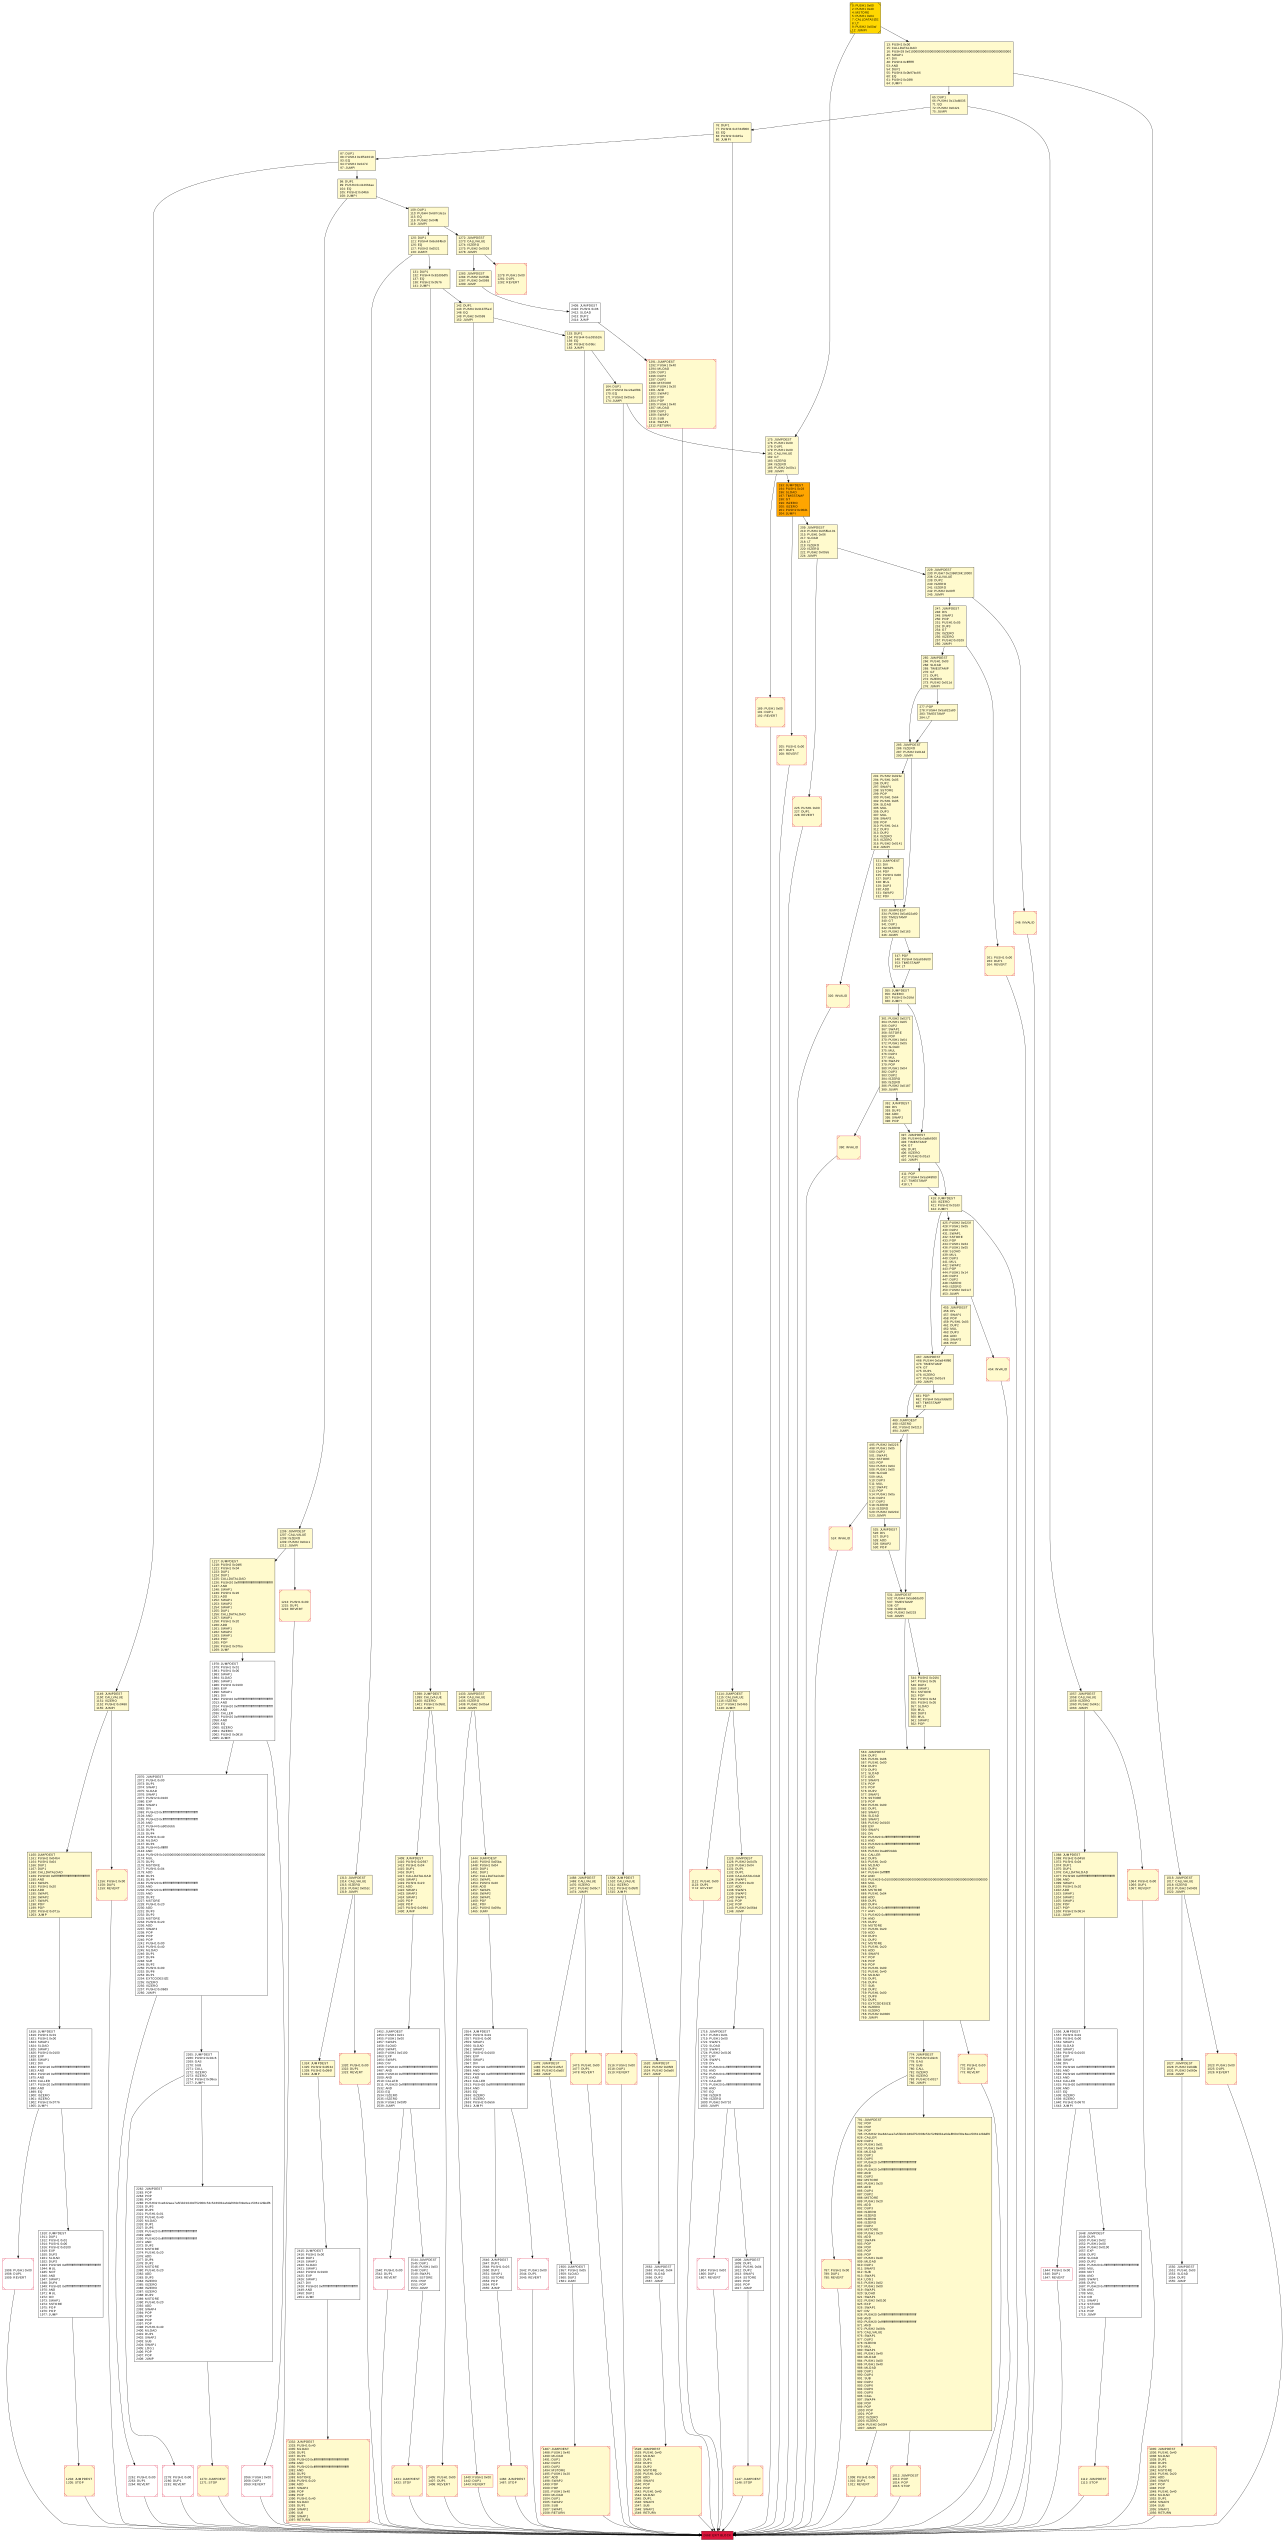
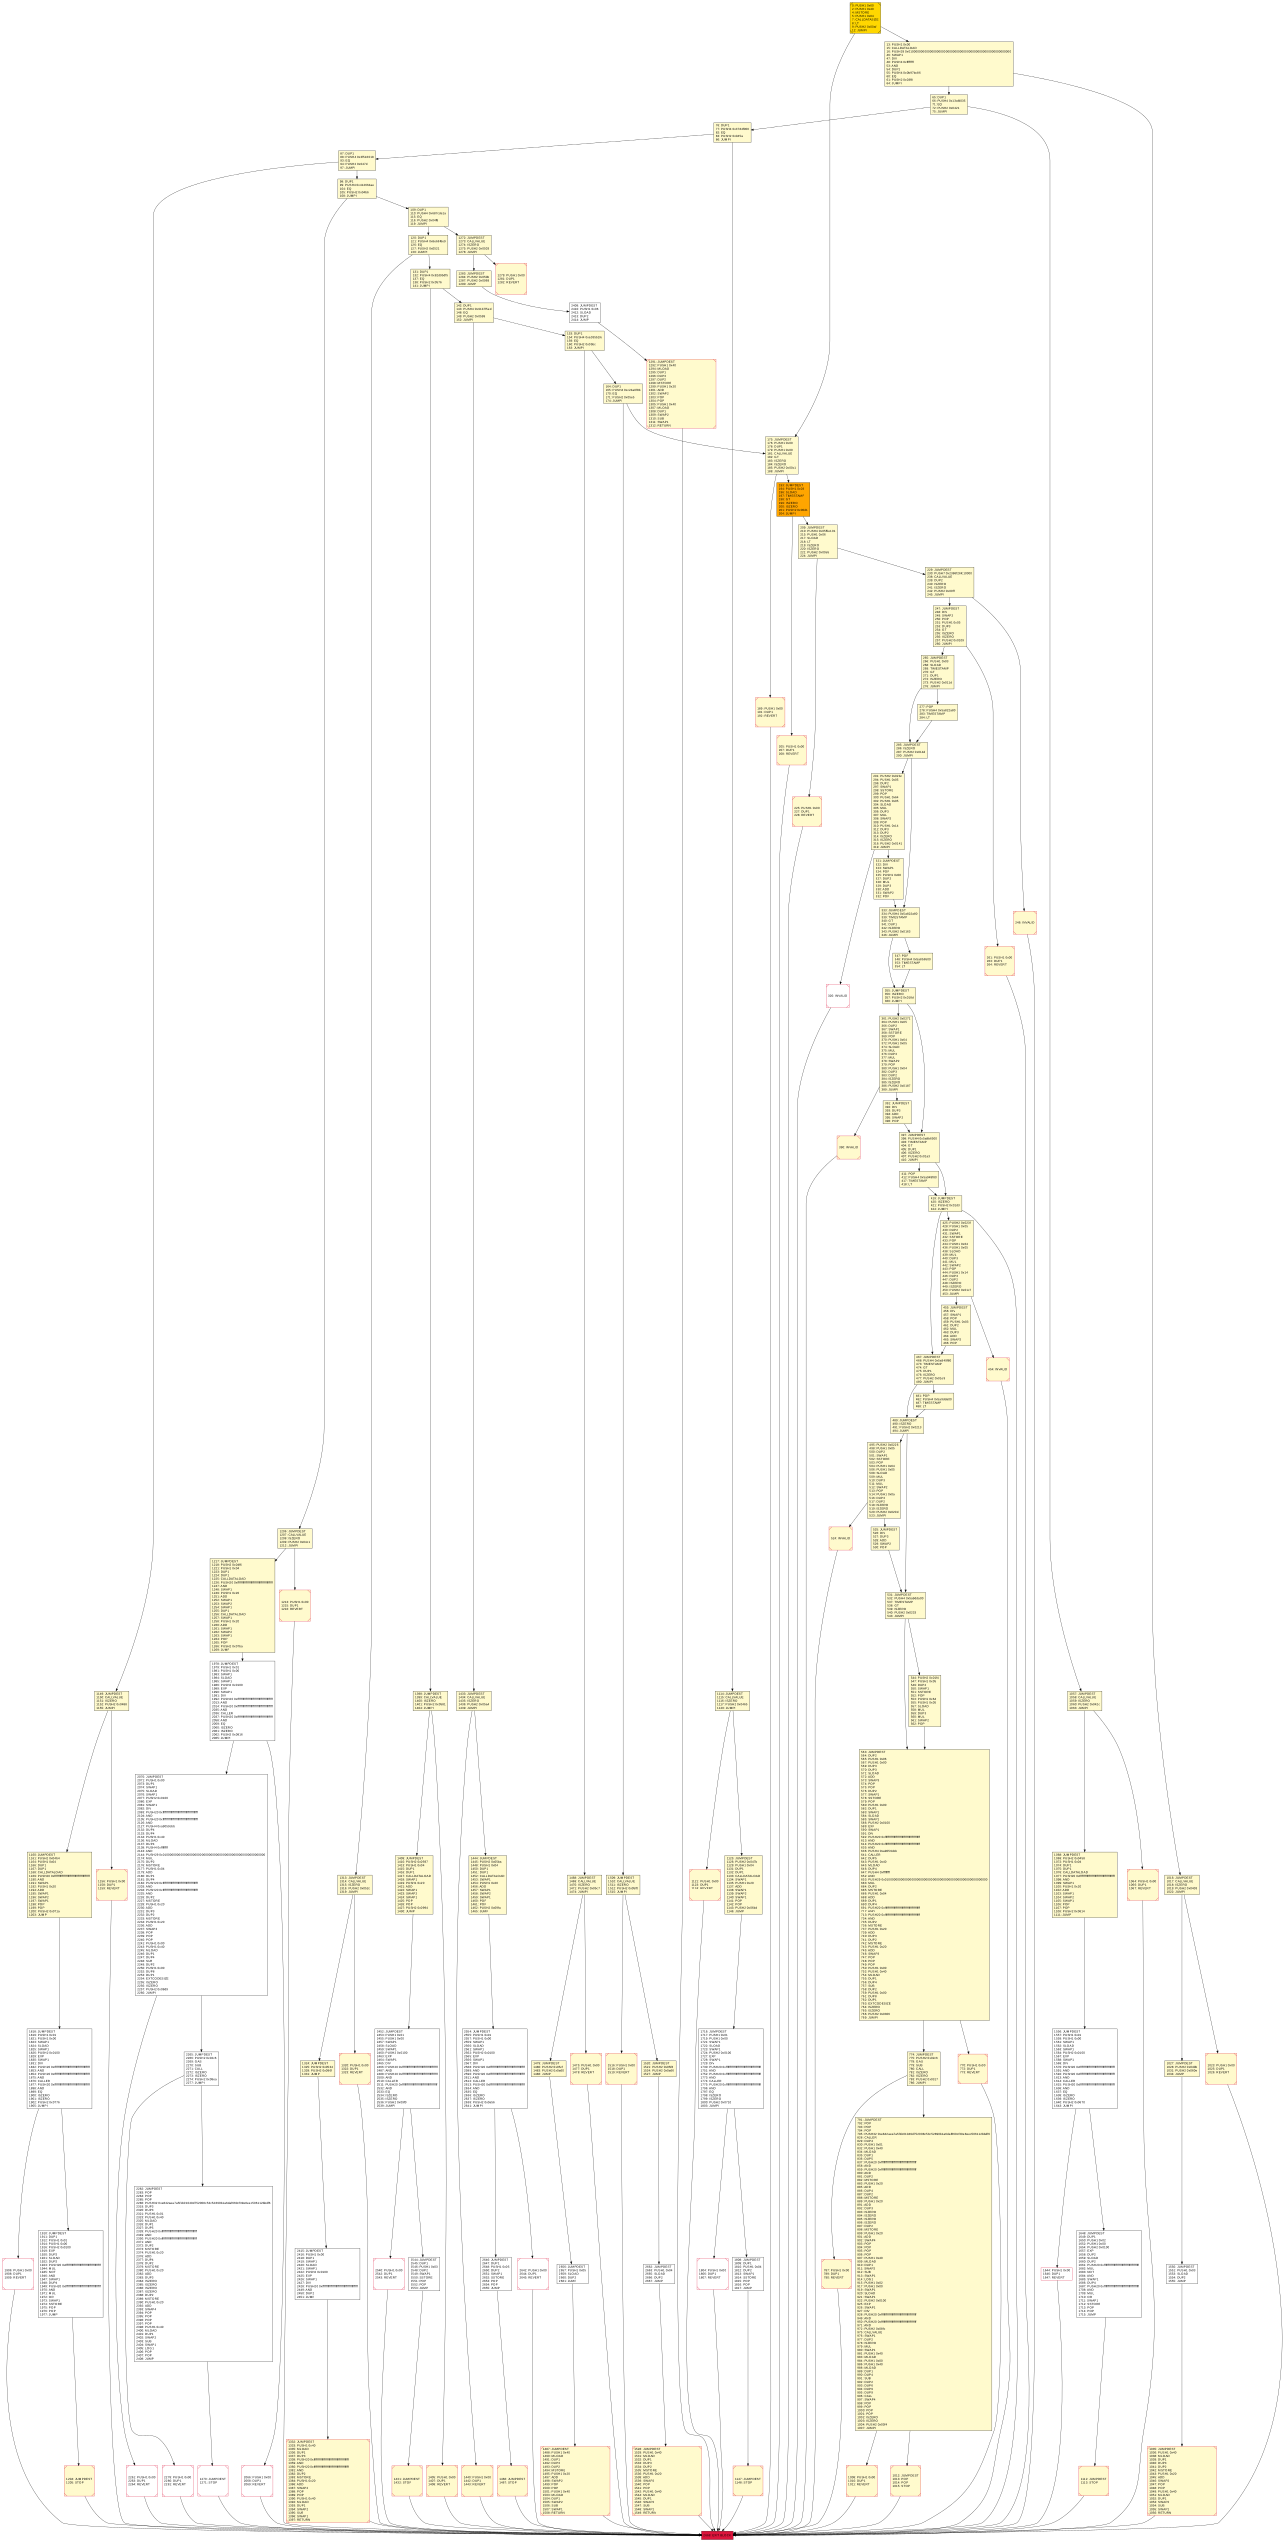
node "320: INVALID": fillcolor lemonchiffon -> white
node "1270: JUMPDEST 1271: STOP": fillcolor lemonchiffon -> white
node "1440: PUSH1 0x00 1442: DUP1 1443: REVERT": shape box -> Msquare
